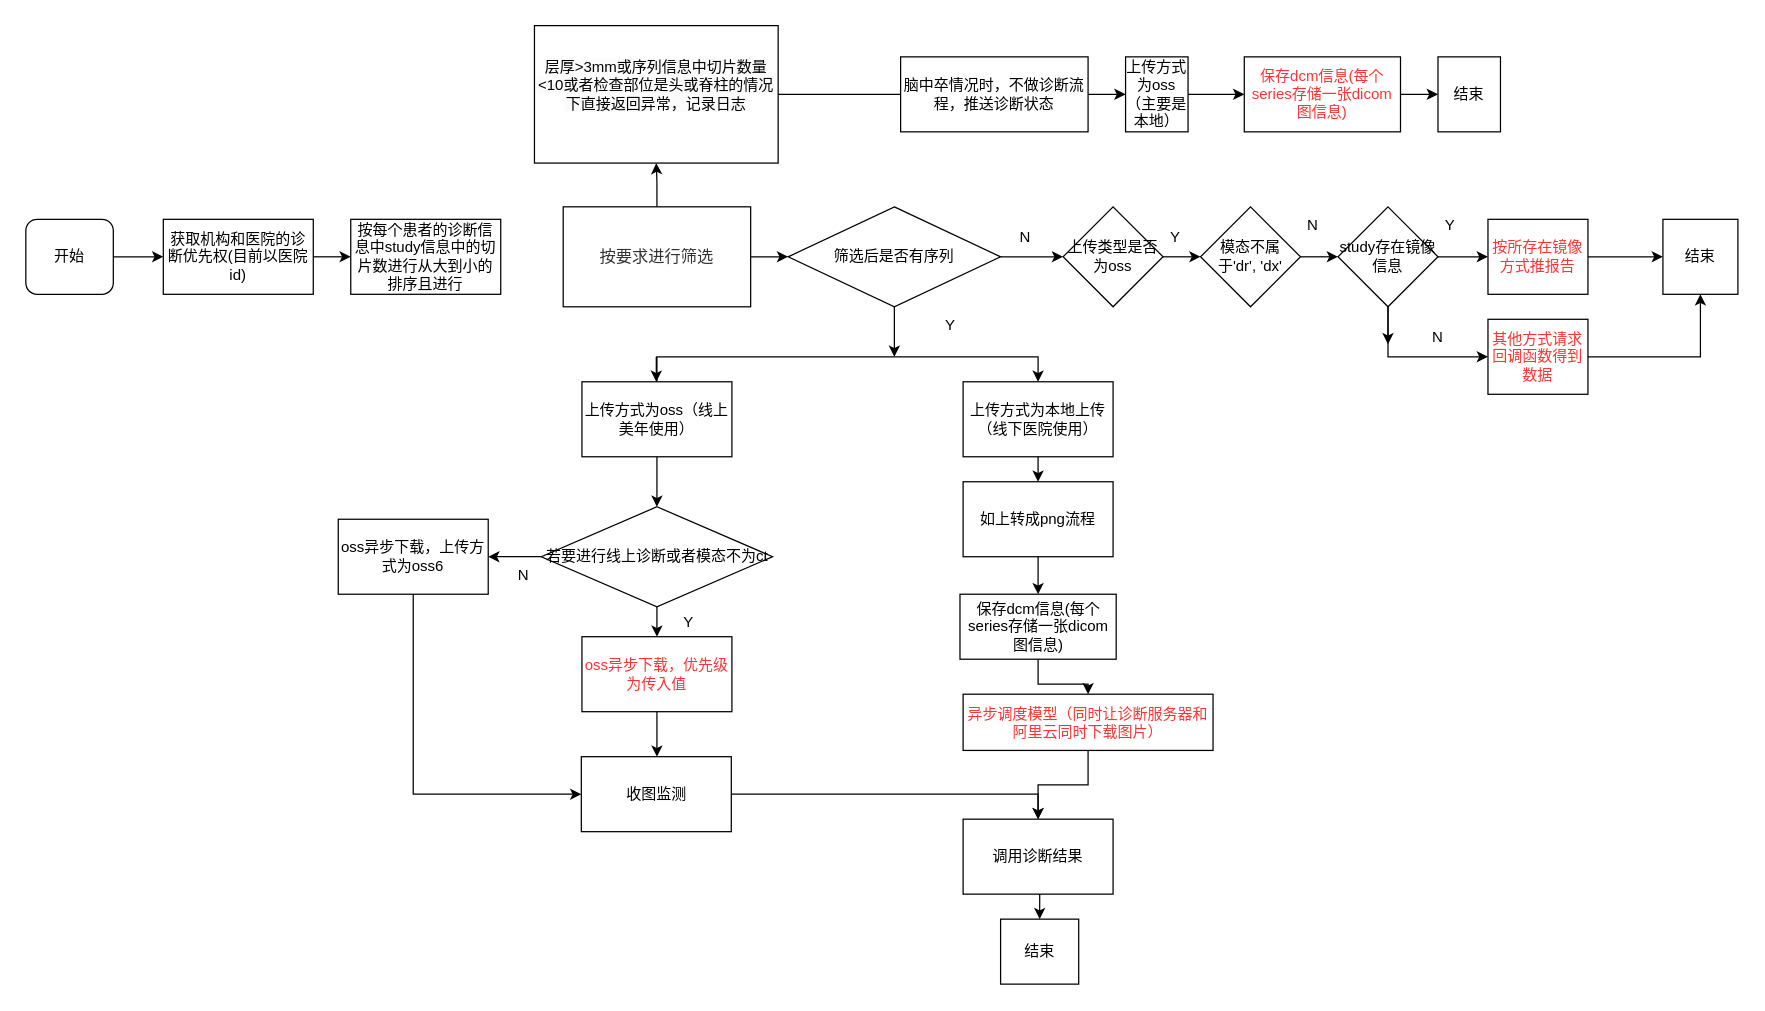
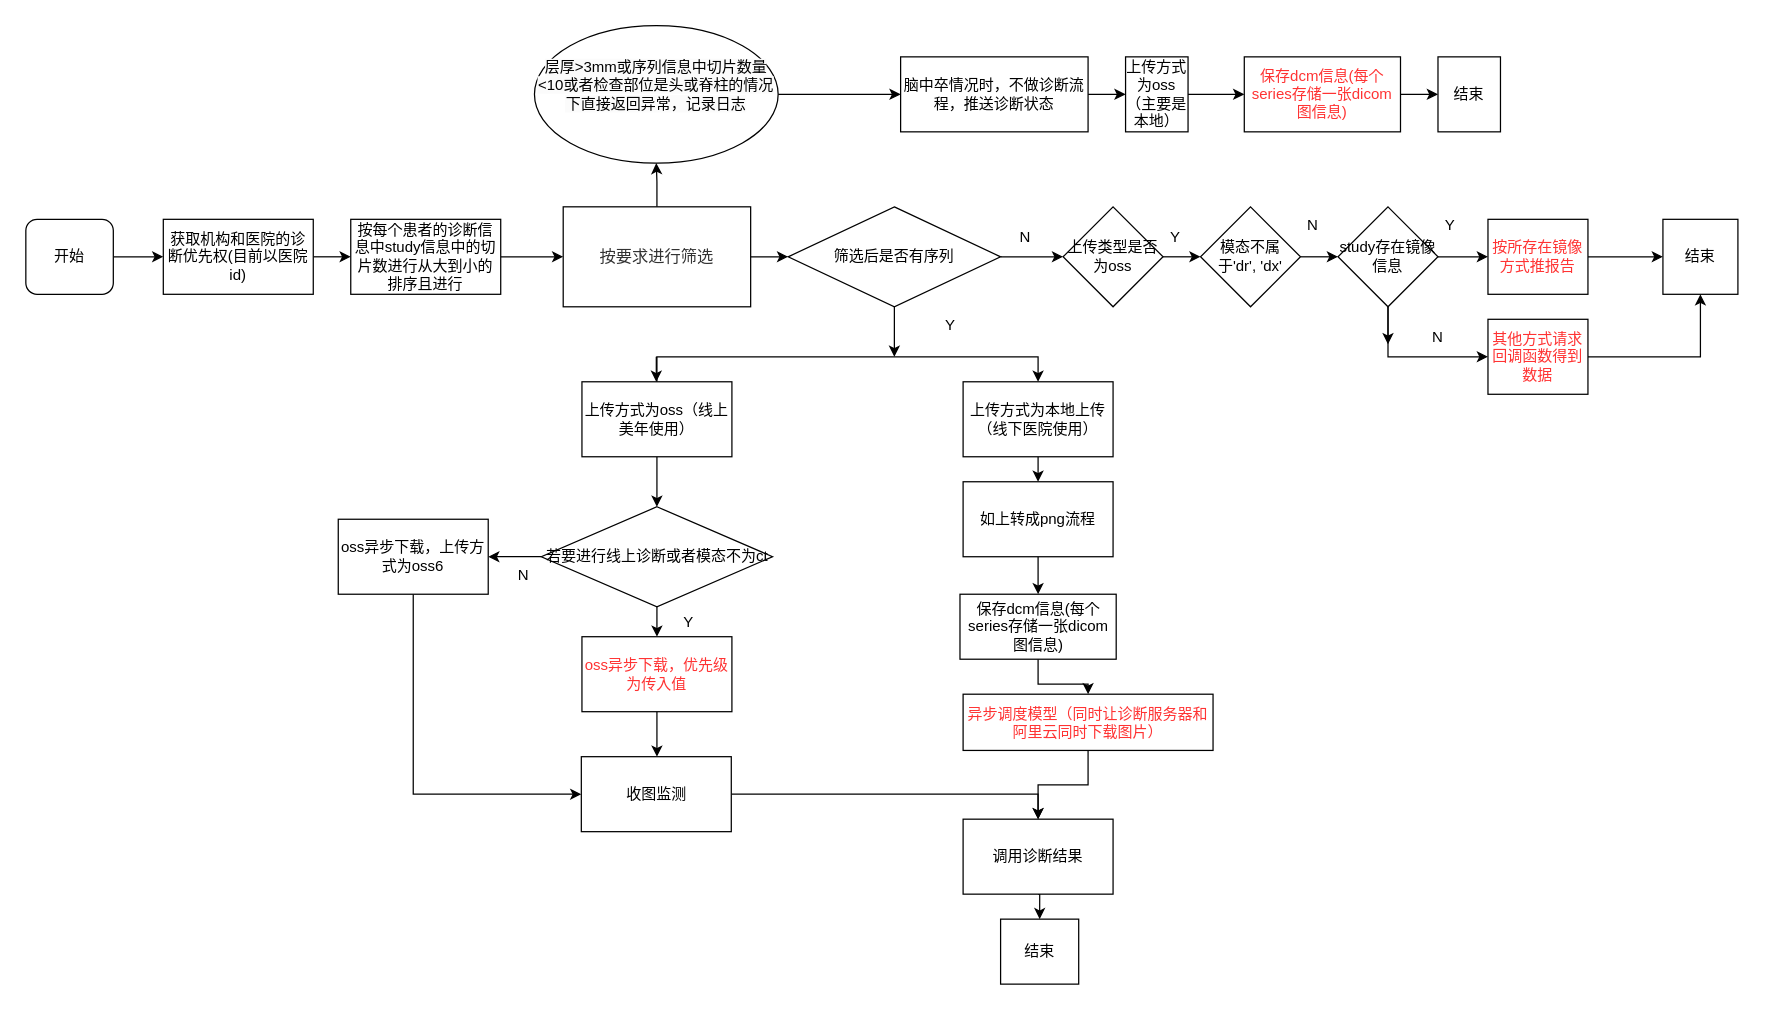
node "层厚>3mm或序列信息中切片数量<10或者检查部位是头或脊柱的情况下直接返回异常，记录日志": shape rectangle -> ellipse
edge "层厚>3mm或序列信息中切片数量<10或者检查部位是头或脊柱的情况下直接返回异常，记录日志" -- "脑中卒情况时，不做诊断流程，推送诊断状态": arrowhead none -> classic
edge "按每个患者的诊断信息中study信息中的切片数进行从大到小的排序且进行" -> "按要求进行筛选": added
